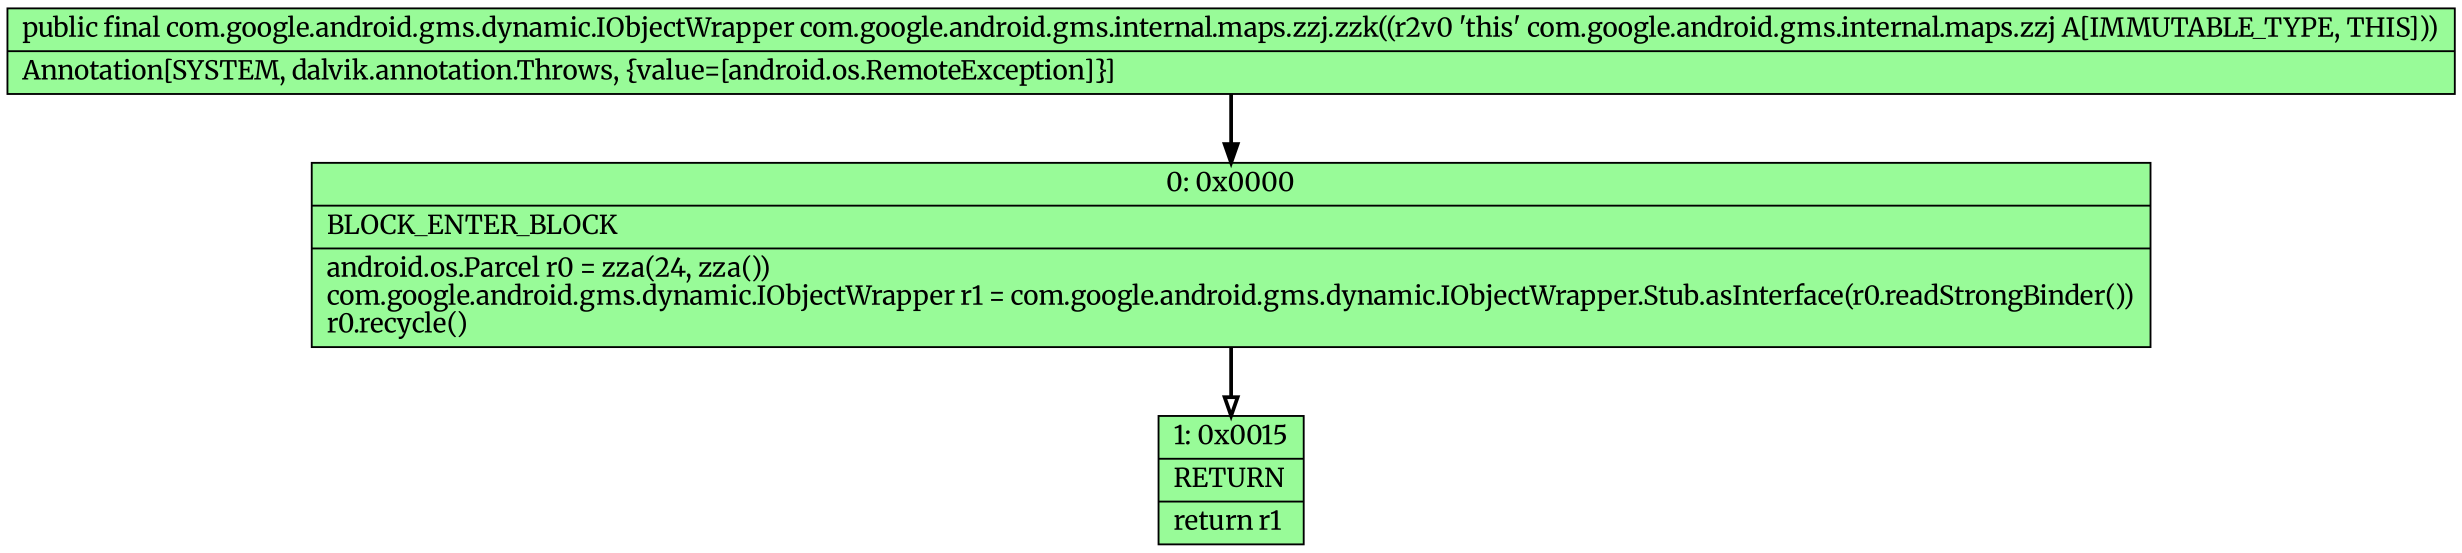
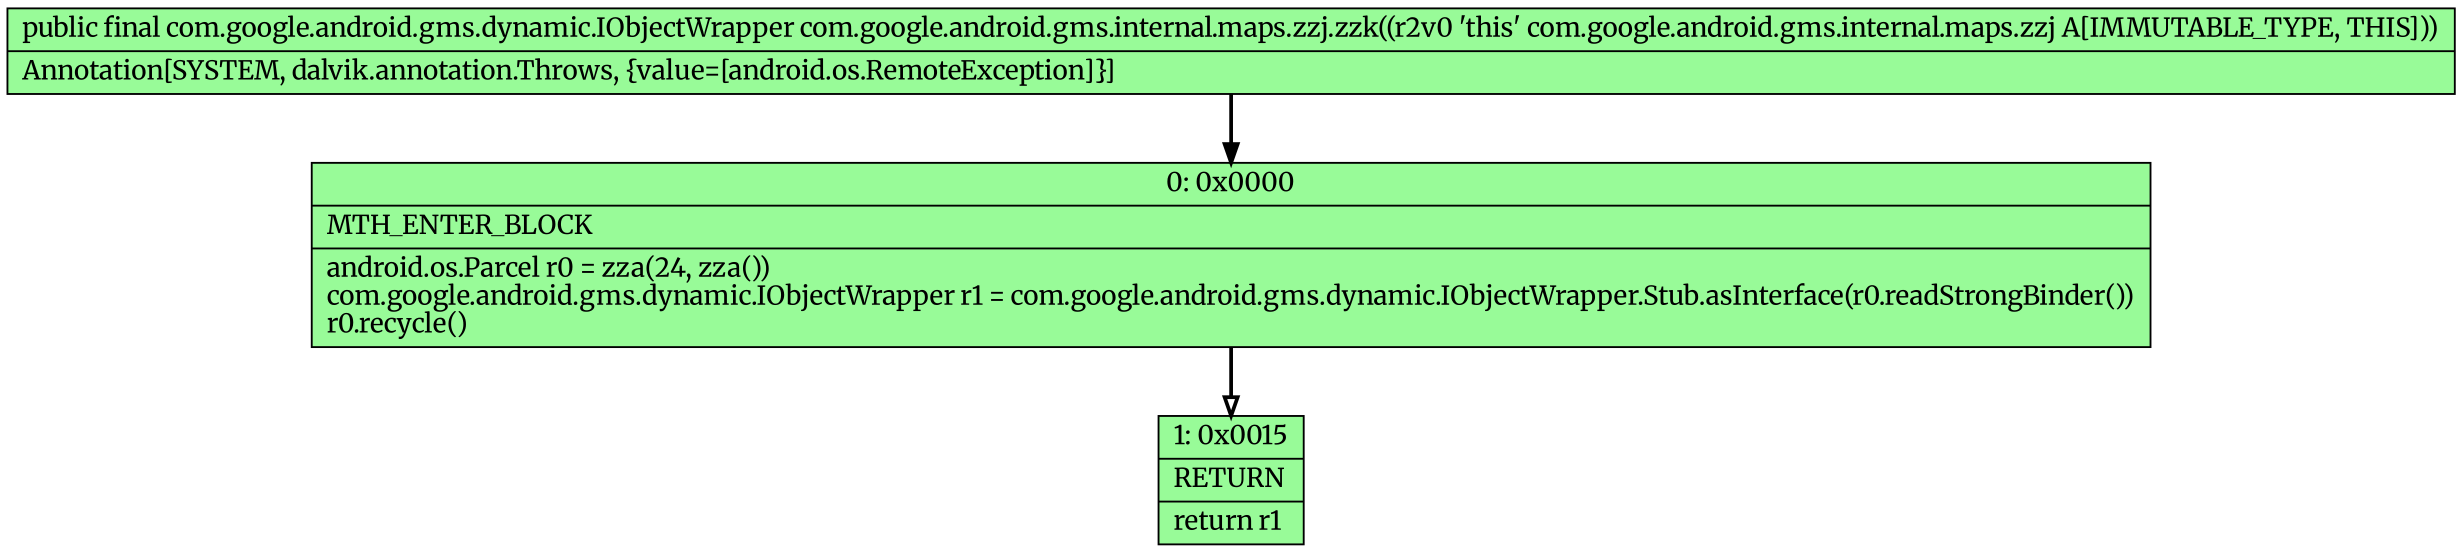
node "0: 0x0000": text "BLOCK_ENTER_BLOCK" -> "MTH_ENTER_BLOCK"
